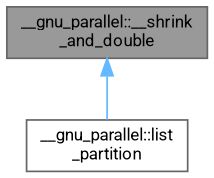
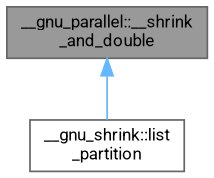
node "__gnu_parallel::list _partition": label "__gnu_parallel::list _partition" -> "__gnu_shrink::list _partition"
